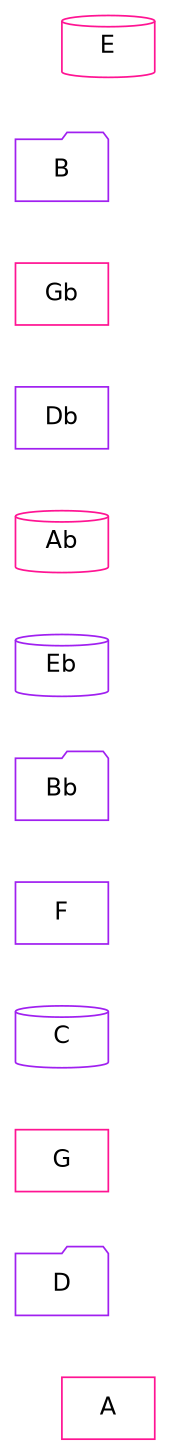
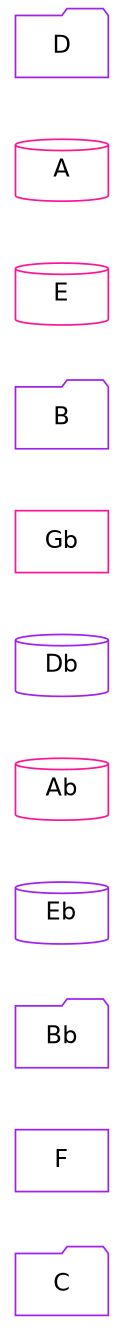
node "Db": shape box -> cylinder
node "C": shape cylinder -> folder
node "G": removed
node "A": shape box -> cylinder
